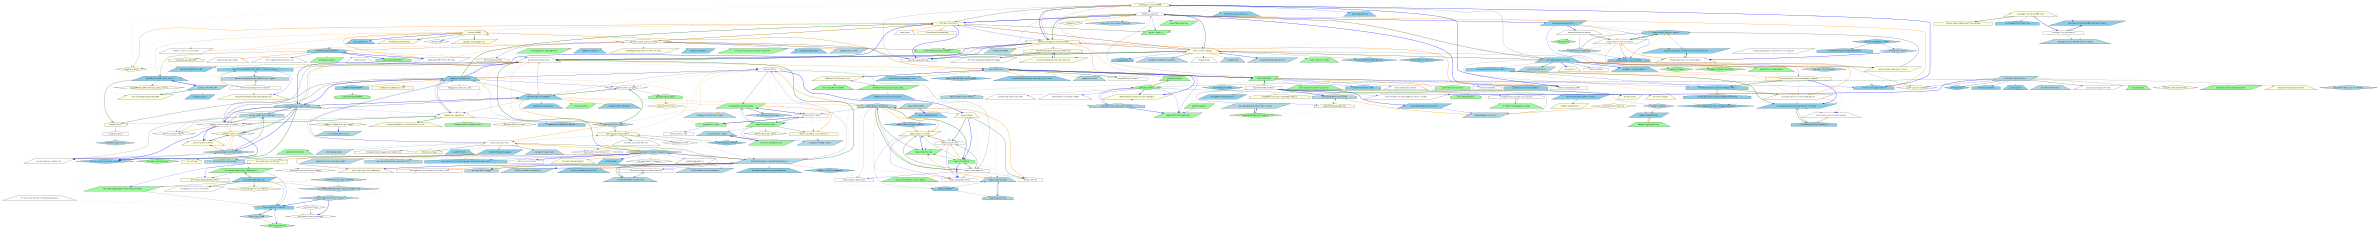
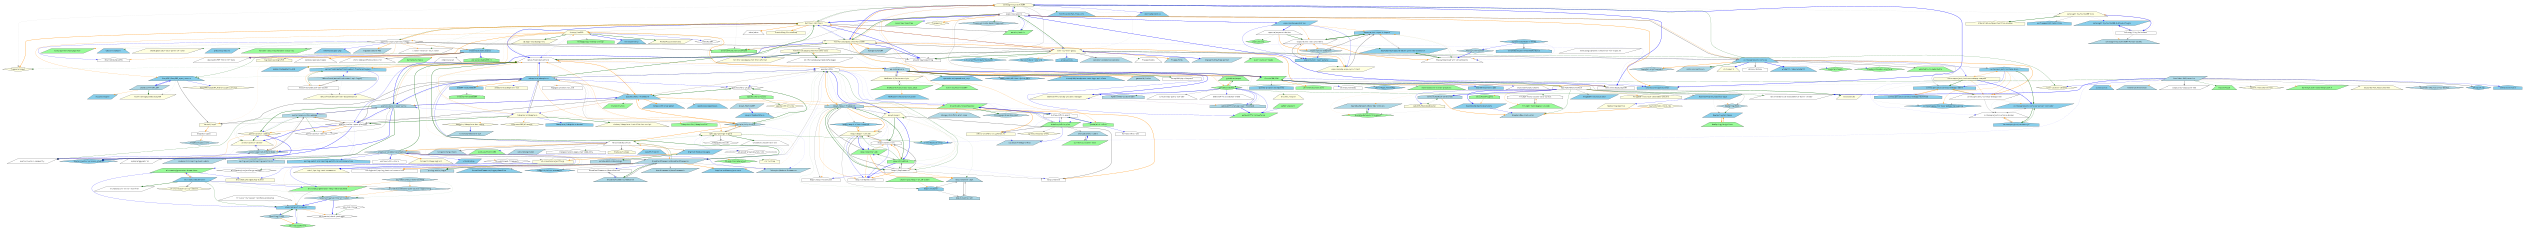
node "inshopgroup/inshop-crm-api": added
